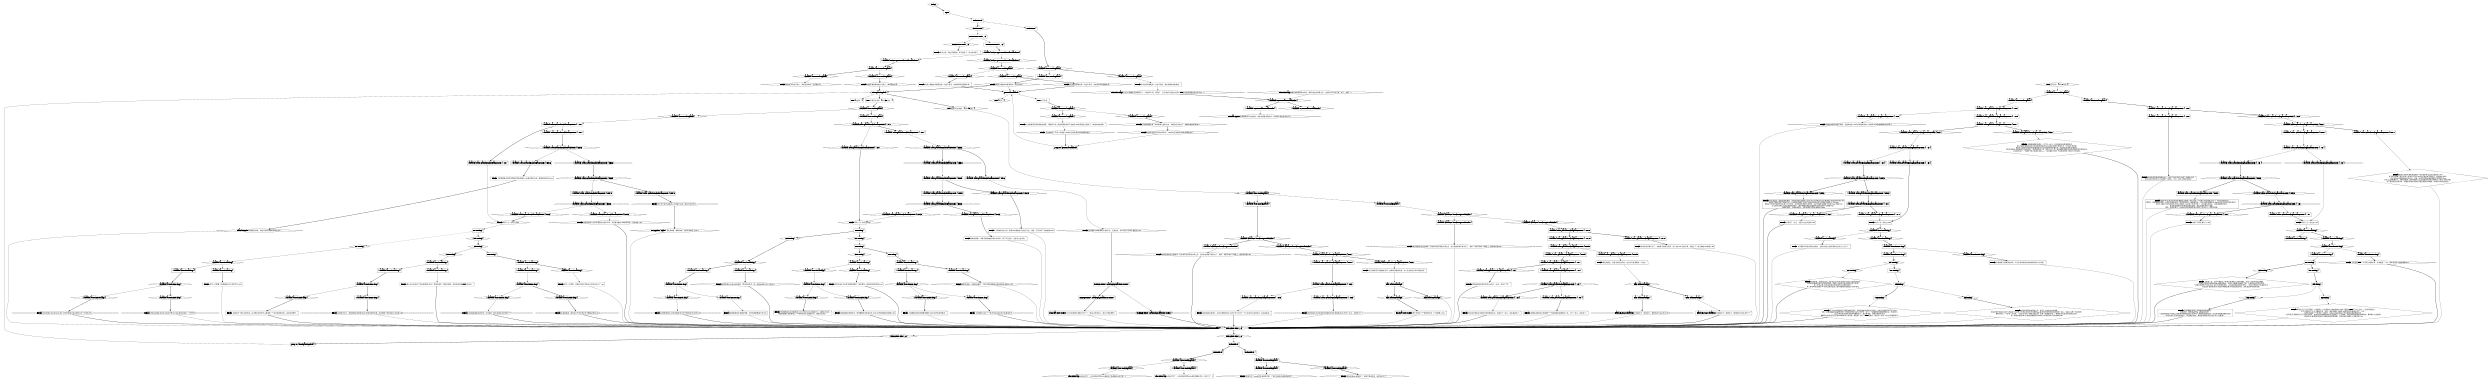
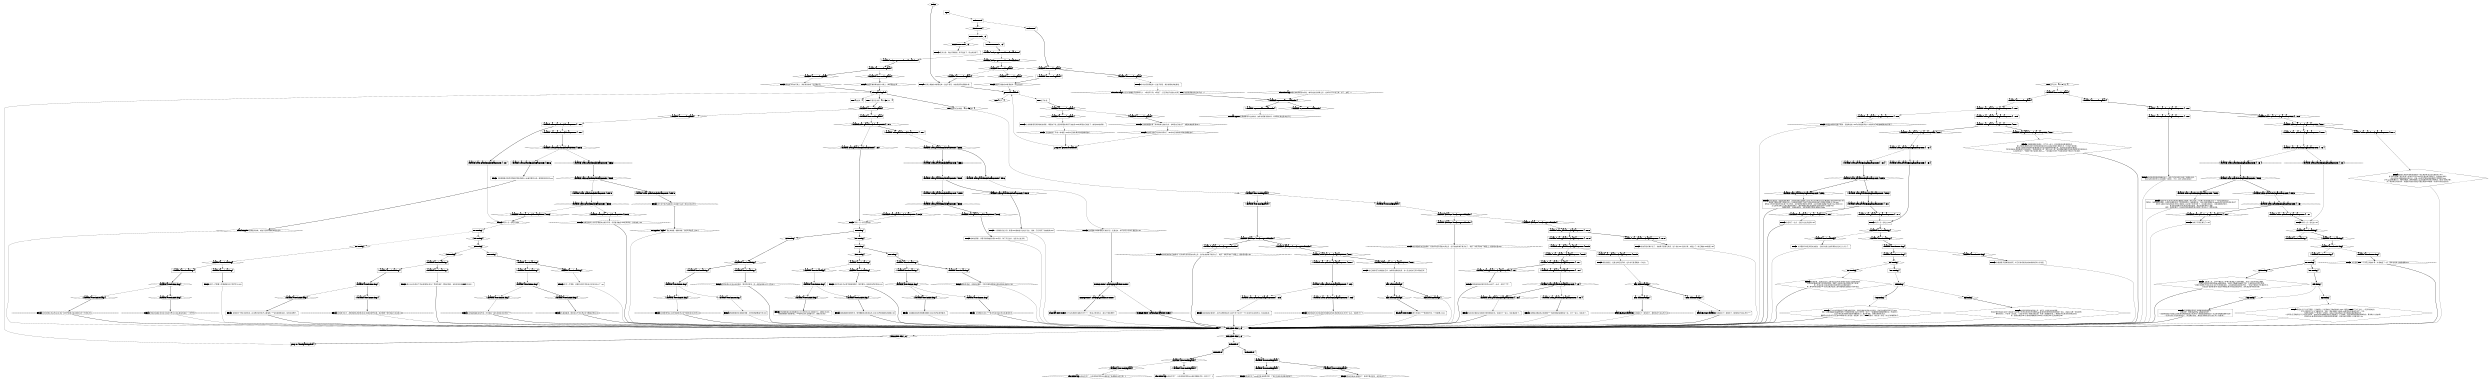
edge "TASK" -> "input": now "TASK" -> "Bench: 长凳上破败的木板看起来一点也不舒适。你的肩膀开始隐隐作痛。"
node "Bench: 冰冷的石凳看起来一点也不舒适。你的肩膀开始隐隐作痛。": removed
edge "Bench: 长凳上破败的木板看起来一点也不舒适。" -> "time_passing_hub": now "Bench: 你坐在冰冷的石凳上。虽然有些粗糙，但还算舒适。" -> "time_passing_hub"
